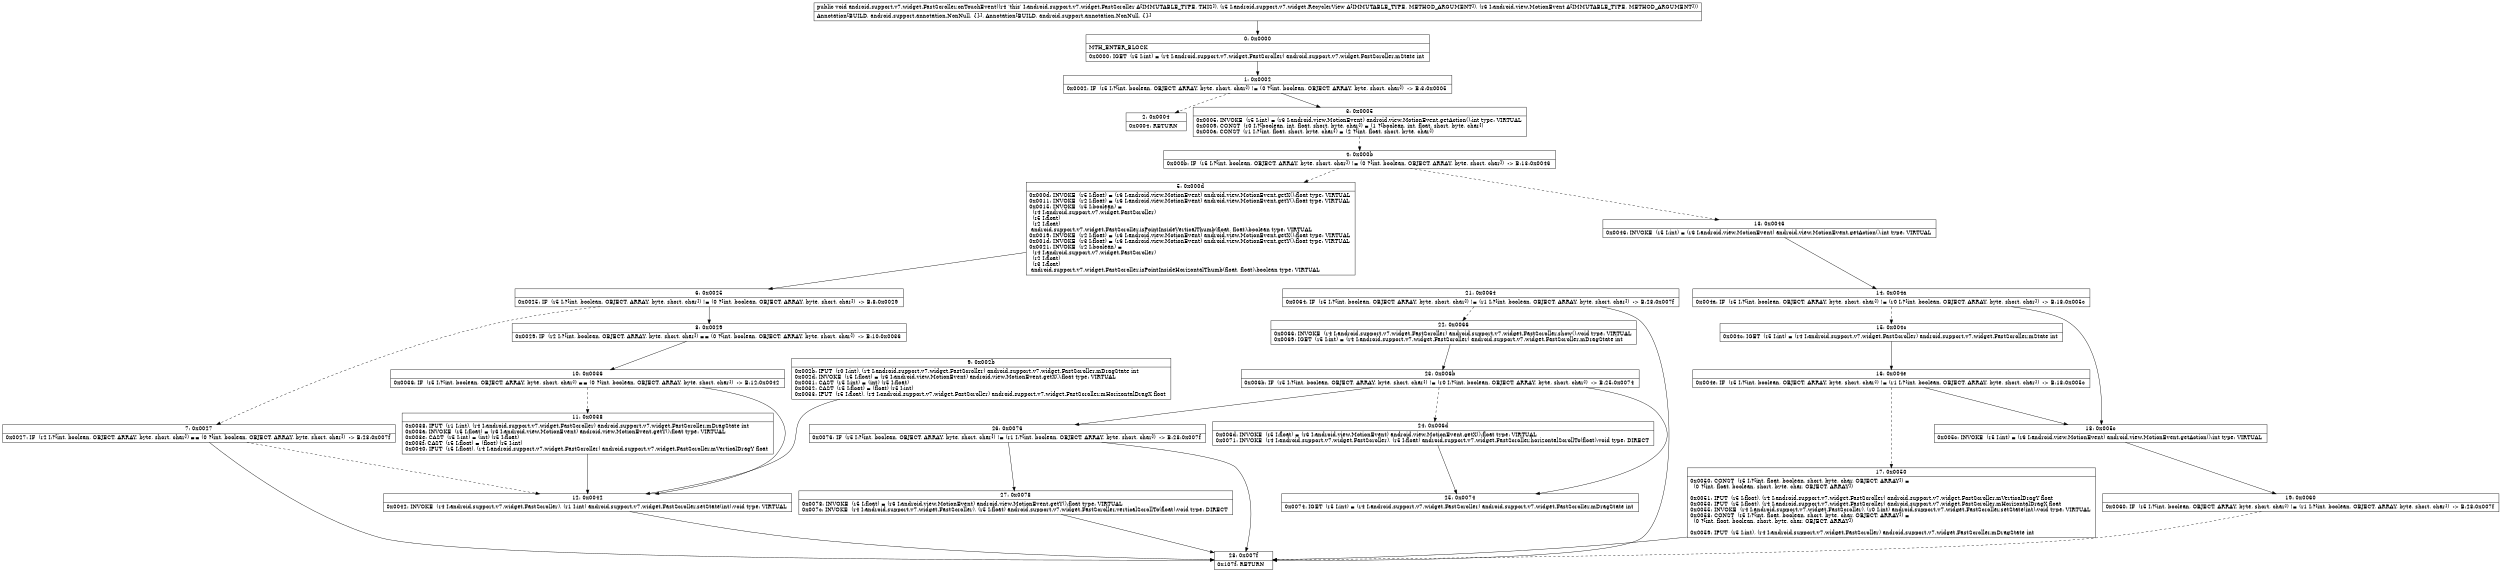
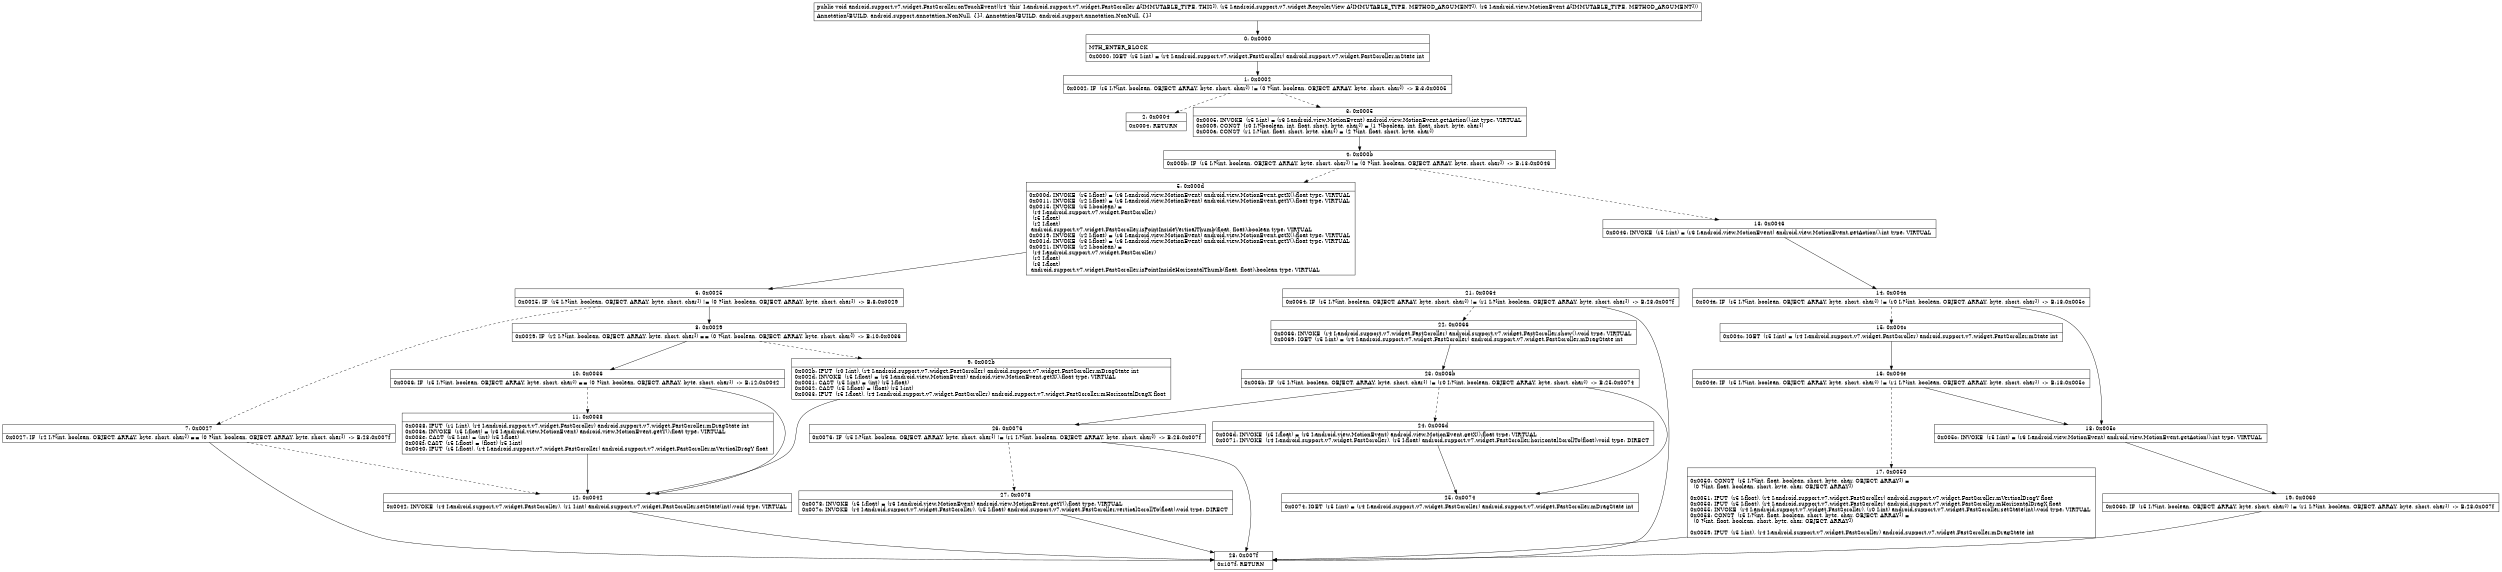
edge "1: 0x0002" -> "3: 0x0005": style solid -> dashed
edge "3: 0x0005" -> "4: 0x000b": style dashed -> solid
edge "8: 0x0029" -> "9: 0x002b": added
edge "26: 0x0076" -> "27: 0x0078": style solid -> dashed
edge "19: 0x0060" -> "28: 0x007f": style dashed -> solid
